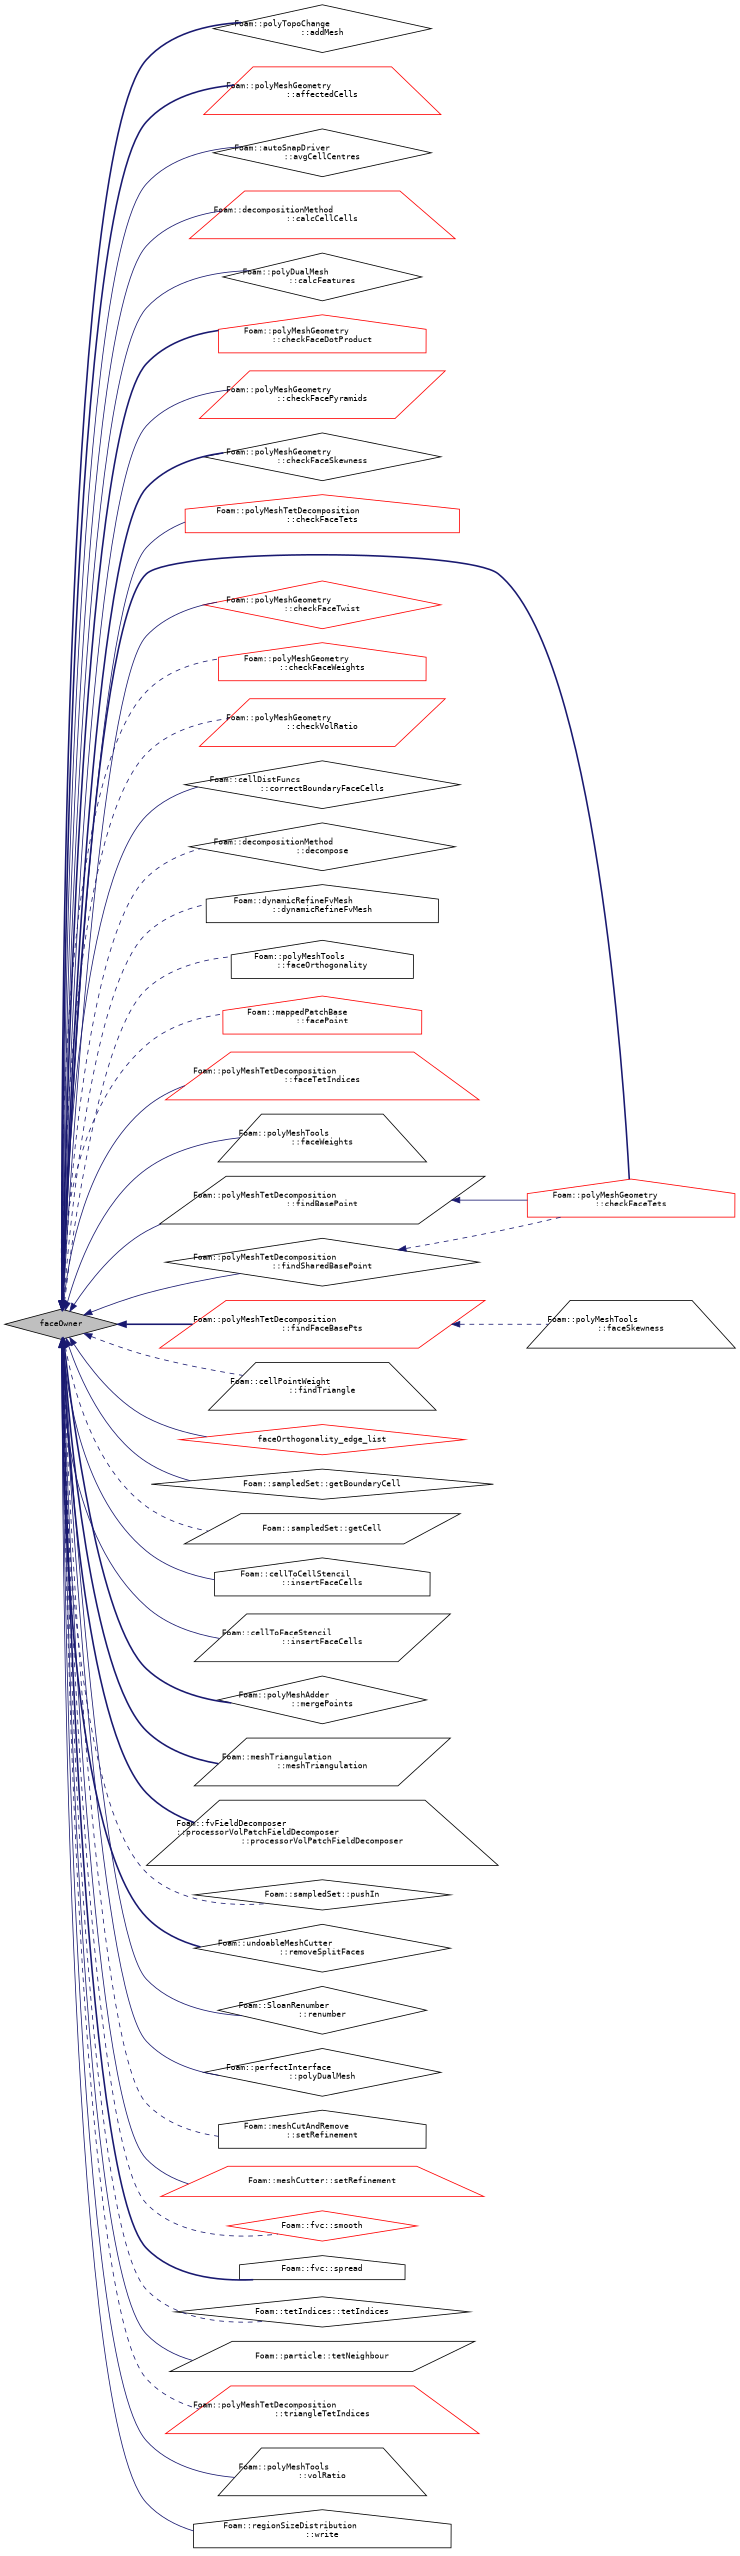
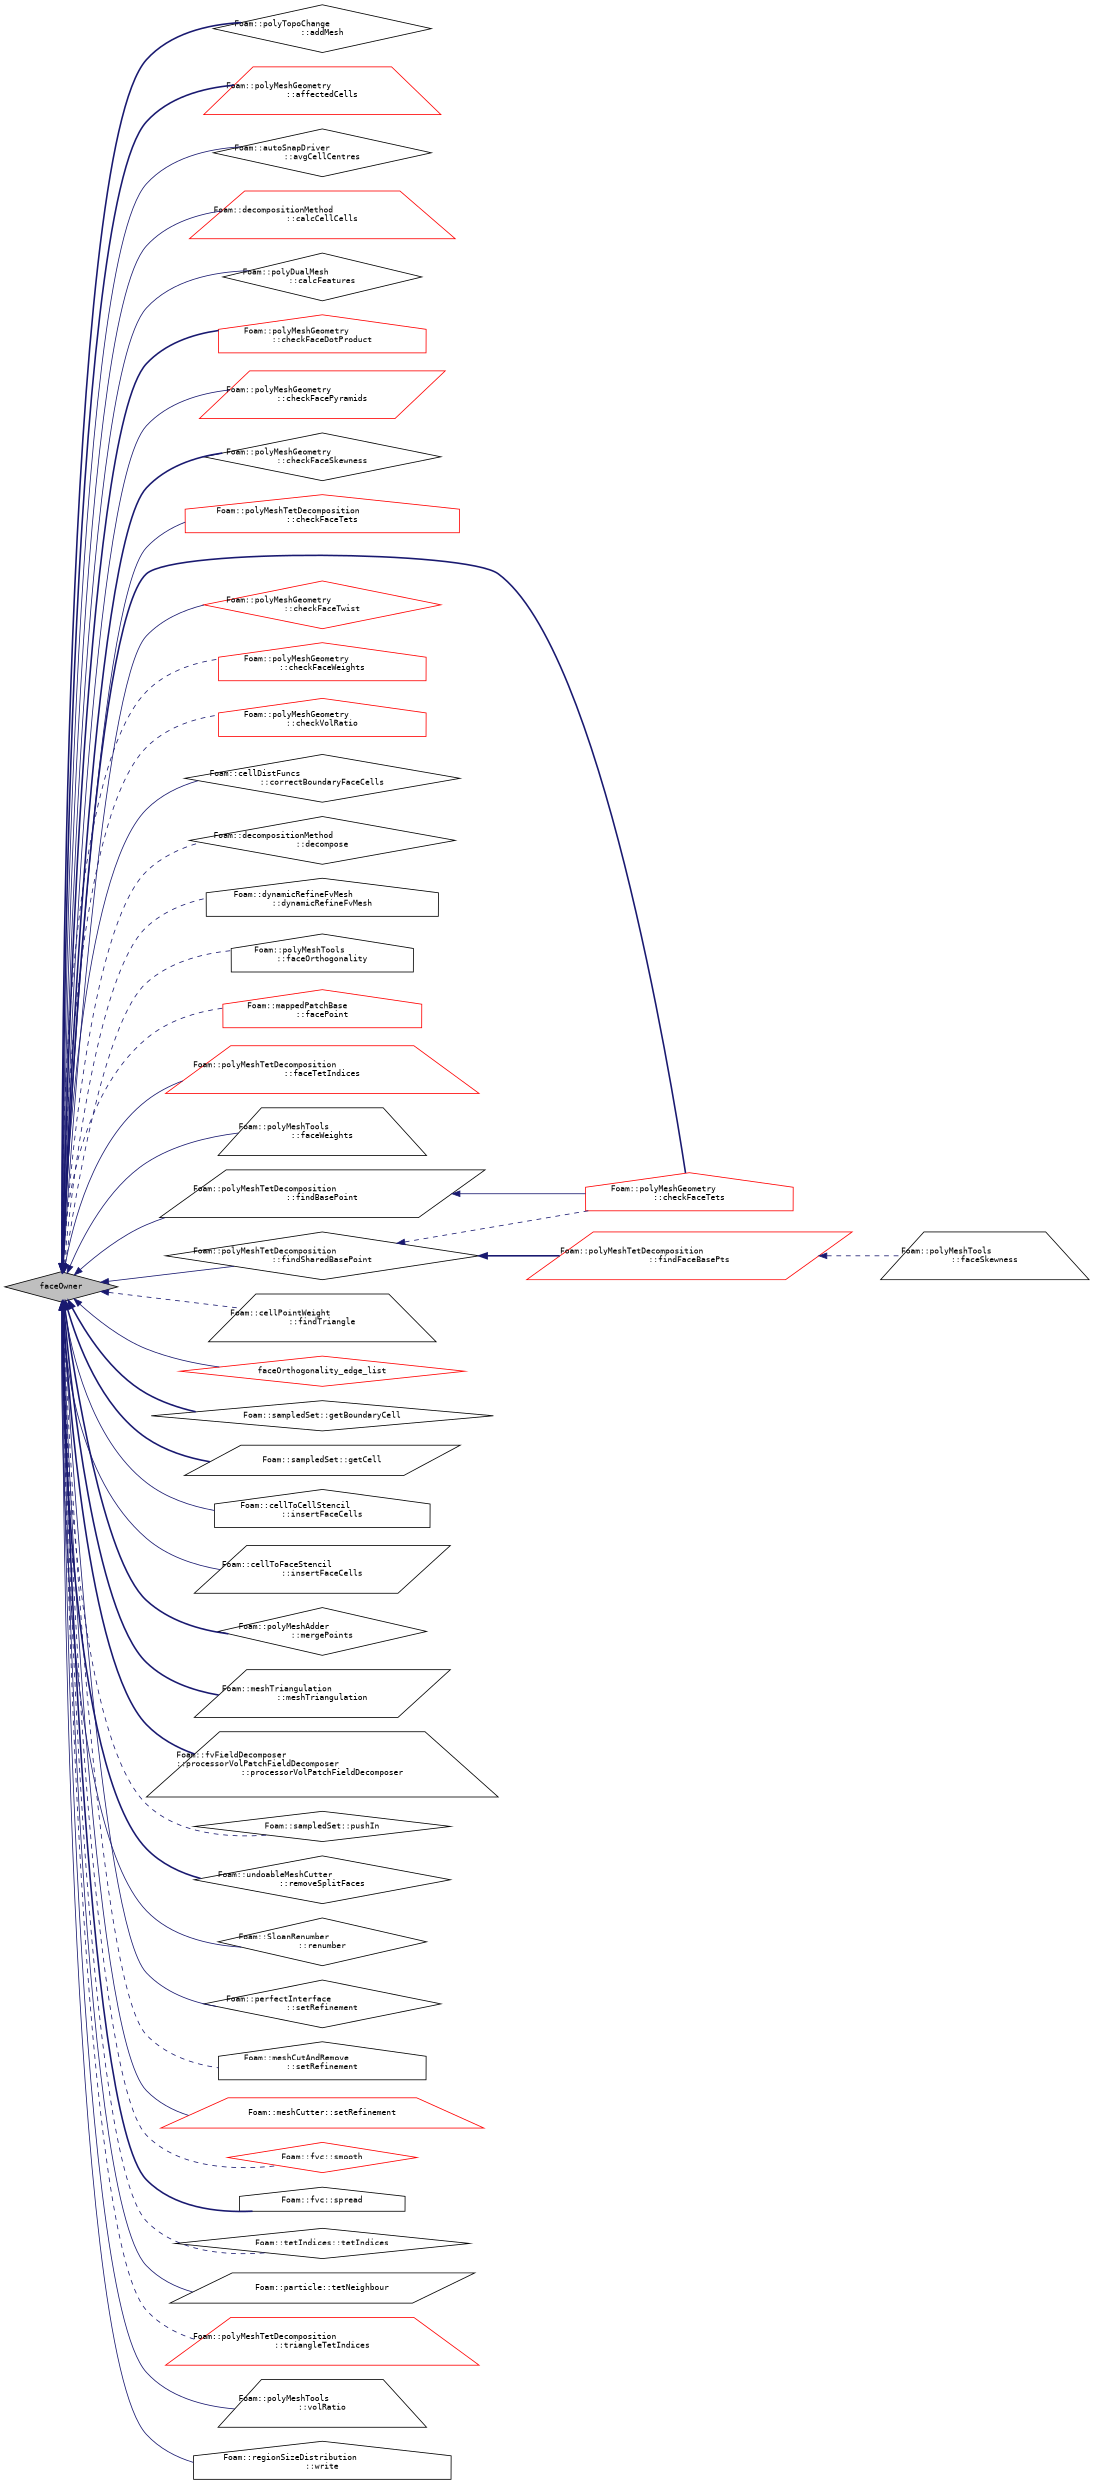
node "Foam::polyMeshGeometry ::checkVolRatio": shape parallelogram -> house
edge "Foam::polyMeshTetDecomposition ::findFaceBasePts" -> "faceOwner": now "Foam::polyMeshTetDecomposition ::findFaceBasePts" -> "Foam::polyMeshTetDecomposition ::findSharedBasePoint"
edge "Foam::sampledSet::getBoundaryCell" -> "faceOwner": style solid -> bold
edge "Foam::sampledSet::getCell" -> "faceOwner": style dashed -> bold
node "Foam::perfectInterface ::polyDualMesh": label "Foam::perfectInterface ::polyDualMesh" -> "Foam::perfectInterface ::setRefinement"
